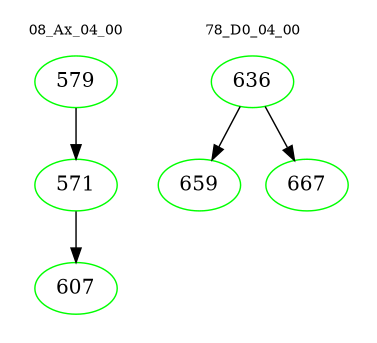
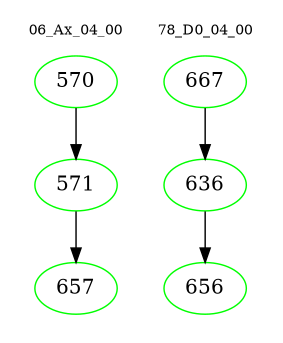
cluster "08_Ax_04_00": label "08_Ax_04_00" -> "06_Ax_04_00"
node "579": label "579" -> "570"
edge "636" -> "667": reversed
node "659": label "659" -> "656"
node "607": label "607" -> "657"
